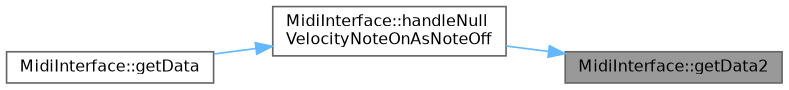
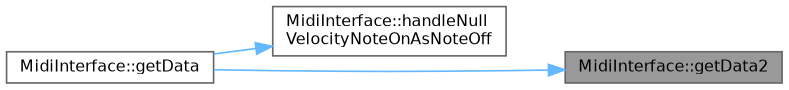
edge "MidiInterface::handleNull VelocityNoteOnAsNoteOff" -> "MidiInterface::getData2": now "MidiInterface::getData" -> "MidiInterface::getData2"
